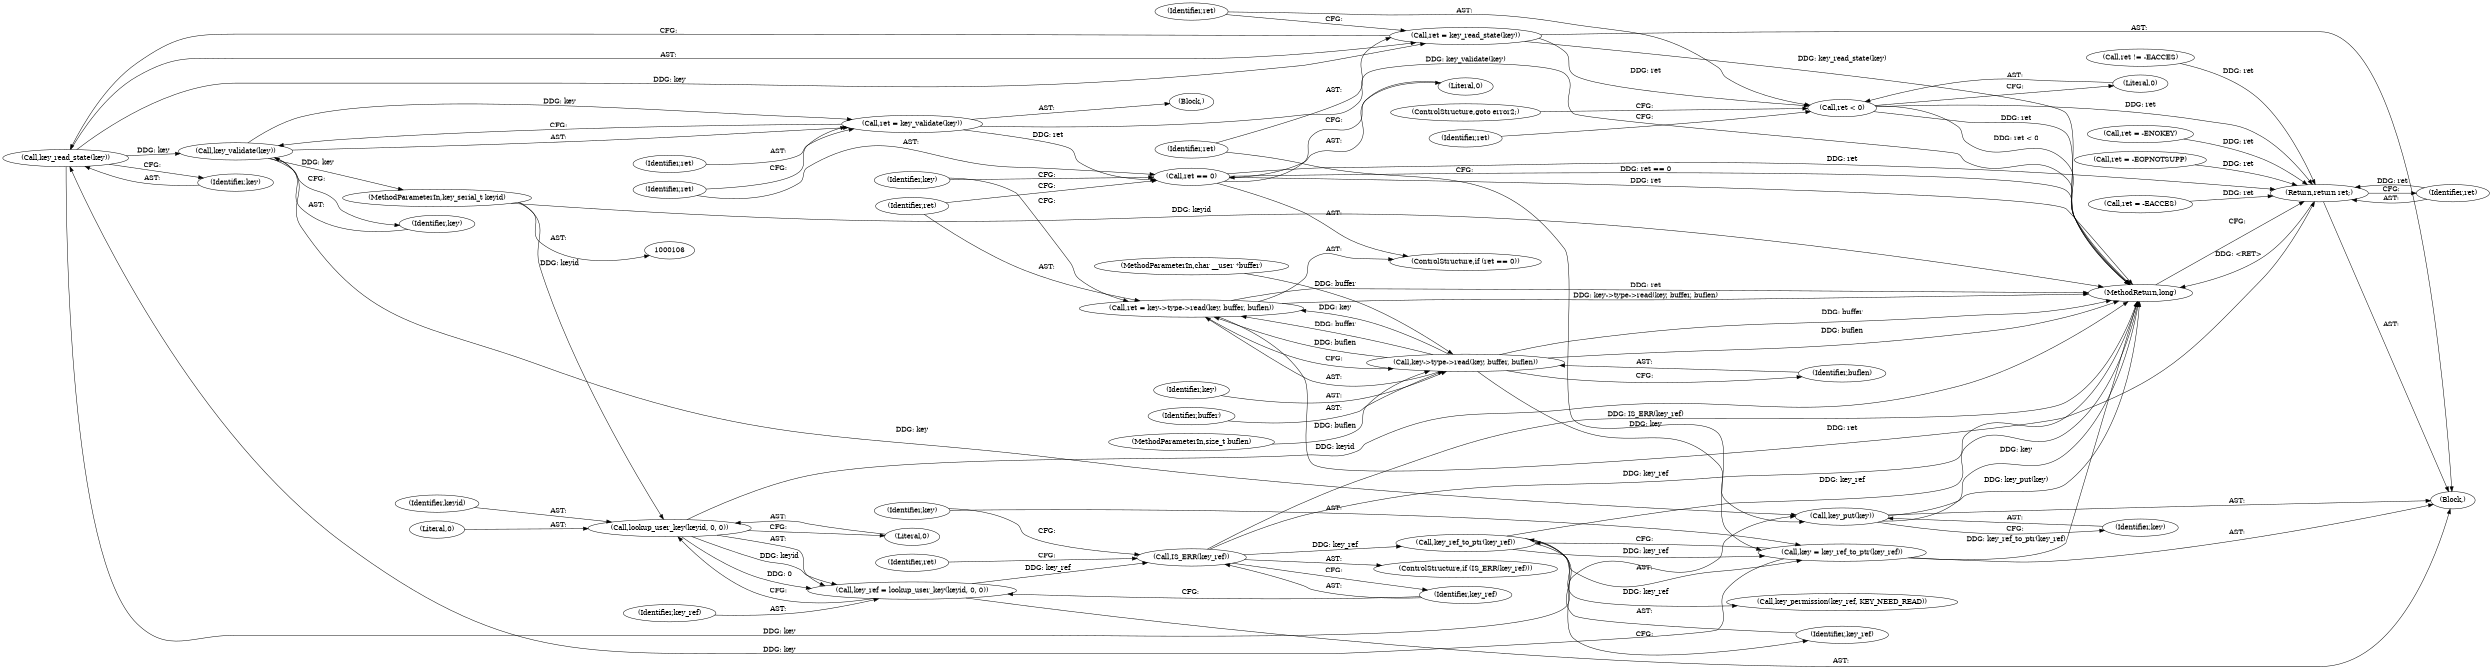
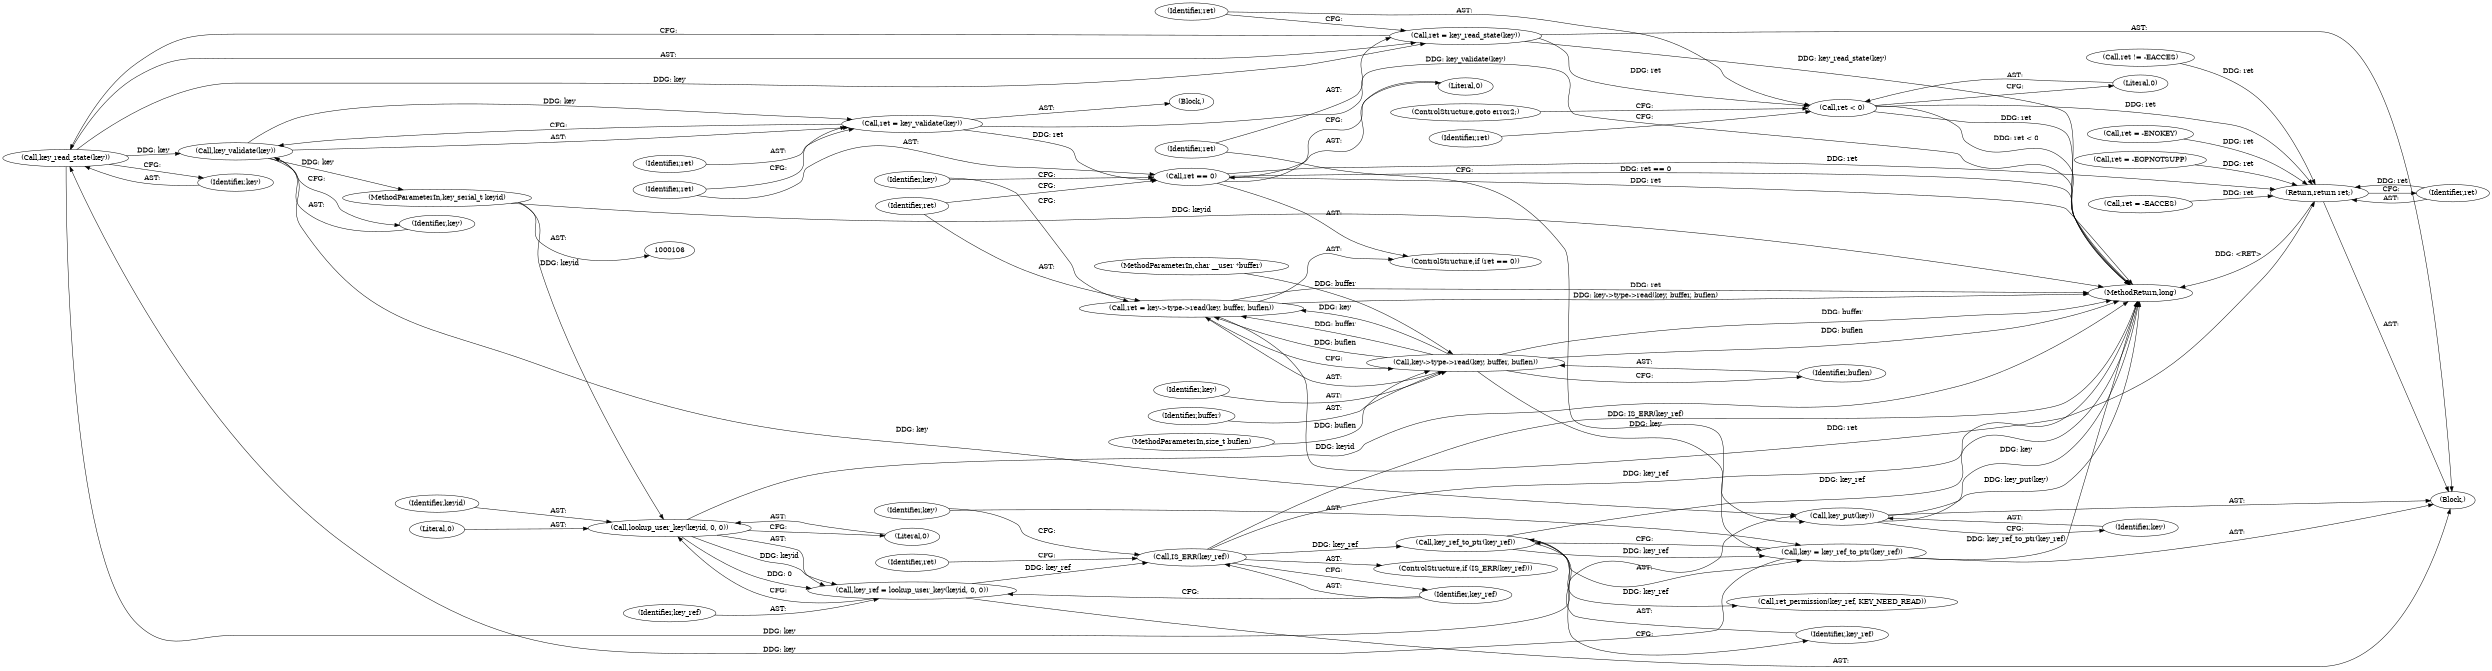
edge "(MethodReturn,long)" -> "(Return,return ret;)": removed, label "CFG:"
node "(Call,key_permission(key_ref, KEY_NEED_READ))": label "(Call,key_permission(key_ref, KEY_NEED_READ))" -> "(Call,ret_permission(key_ref, KEY_NEED_READ))"
